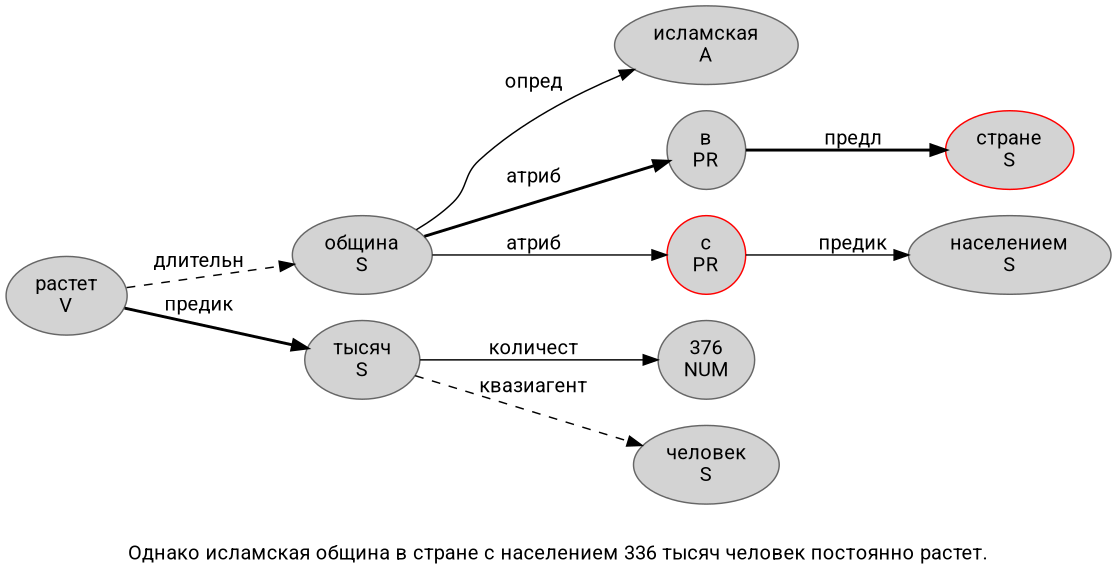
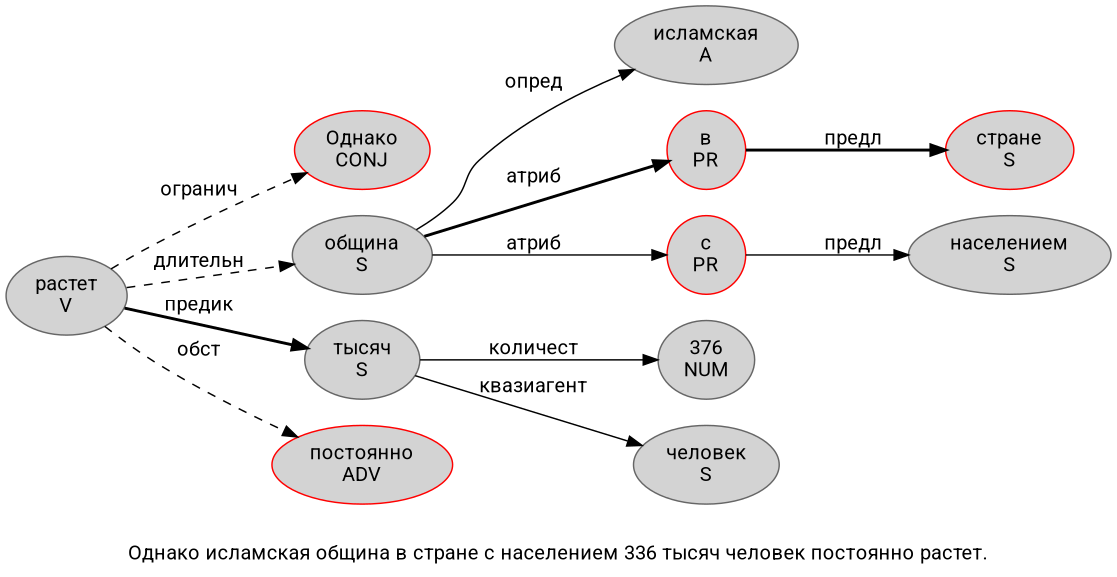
node "Однако CONJ": added
node "в PR": color gray40 -> red
edge "с PR" -> "населением S": label "предик" -> "предл"
edge "тысяч S" -> "человек S": style dashed -> solid
node "постоянно ADV": added
